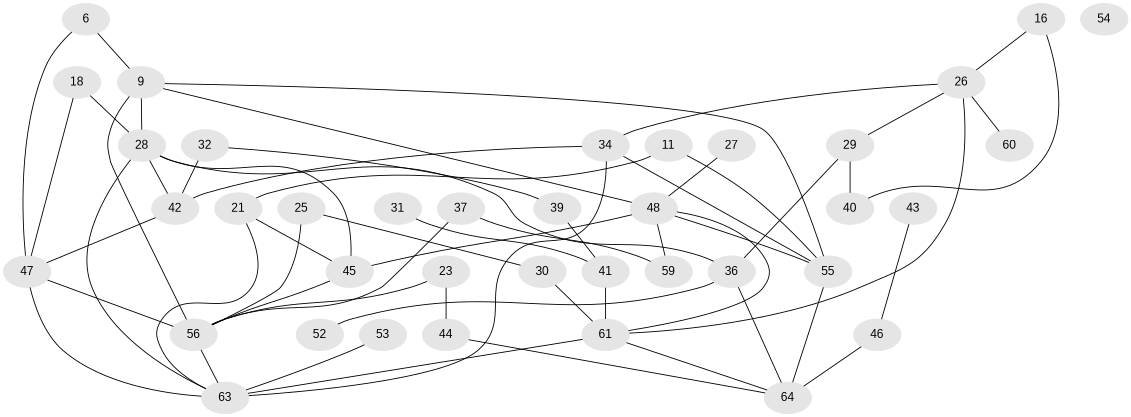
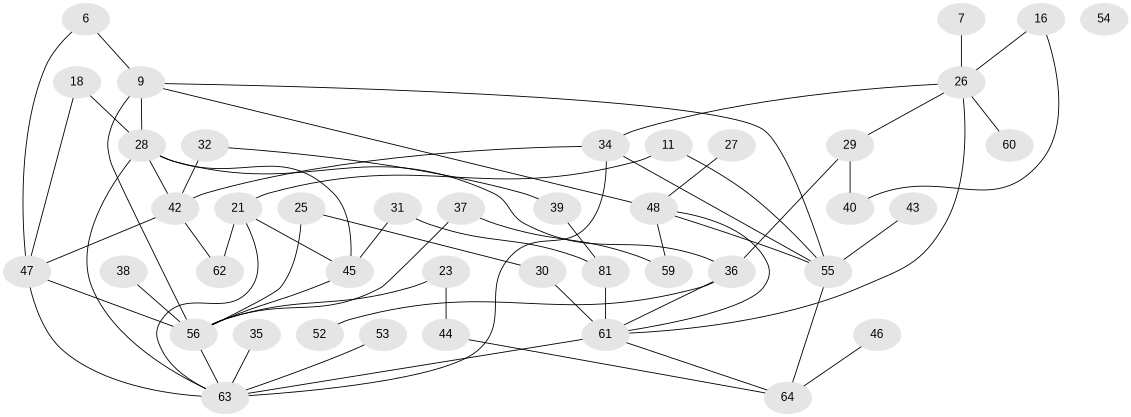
node "7": added
edge "48" -- "45": now "31" -- "45"
edge "43" -- "46": now "43" -- "55"
node "38": added
node "62": added
node "41": label "41" -> "81"
node "35": added
edge "36" -- "64": now "36" -- "61"
